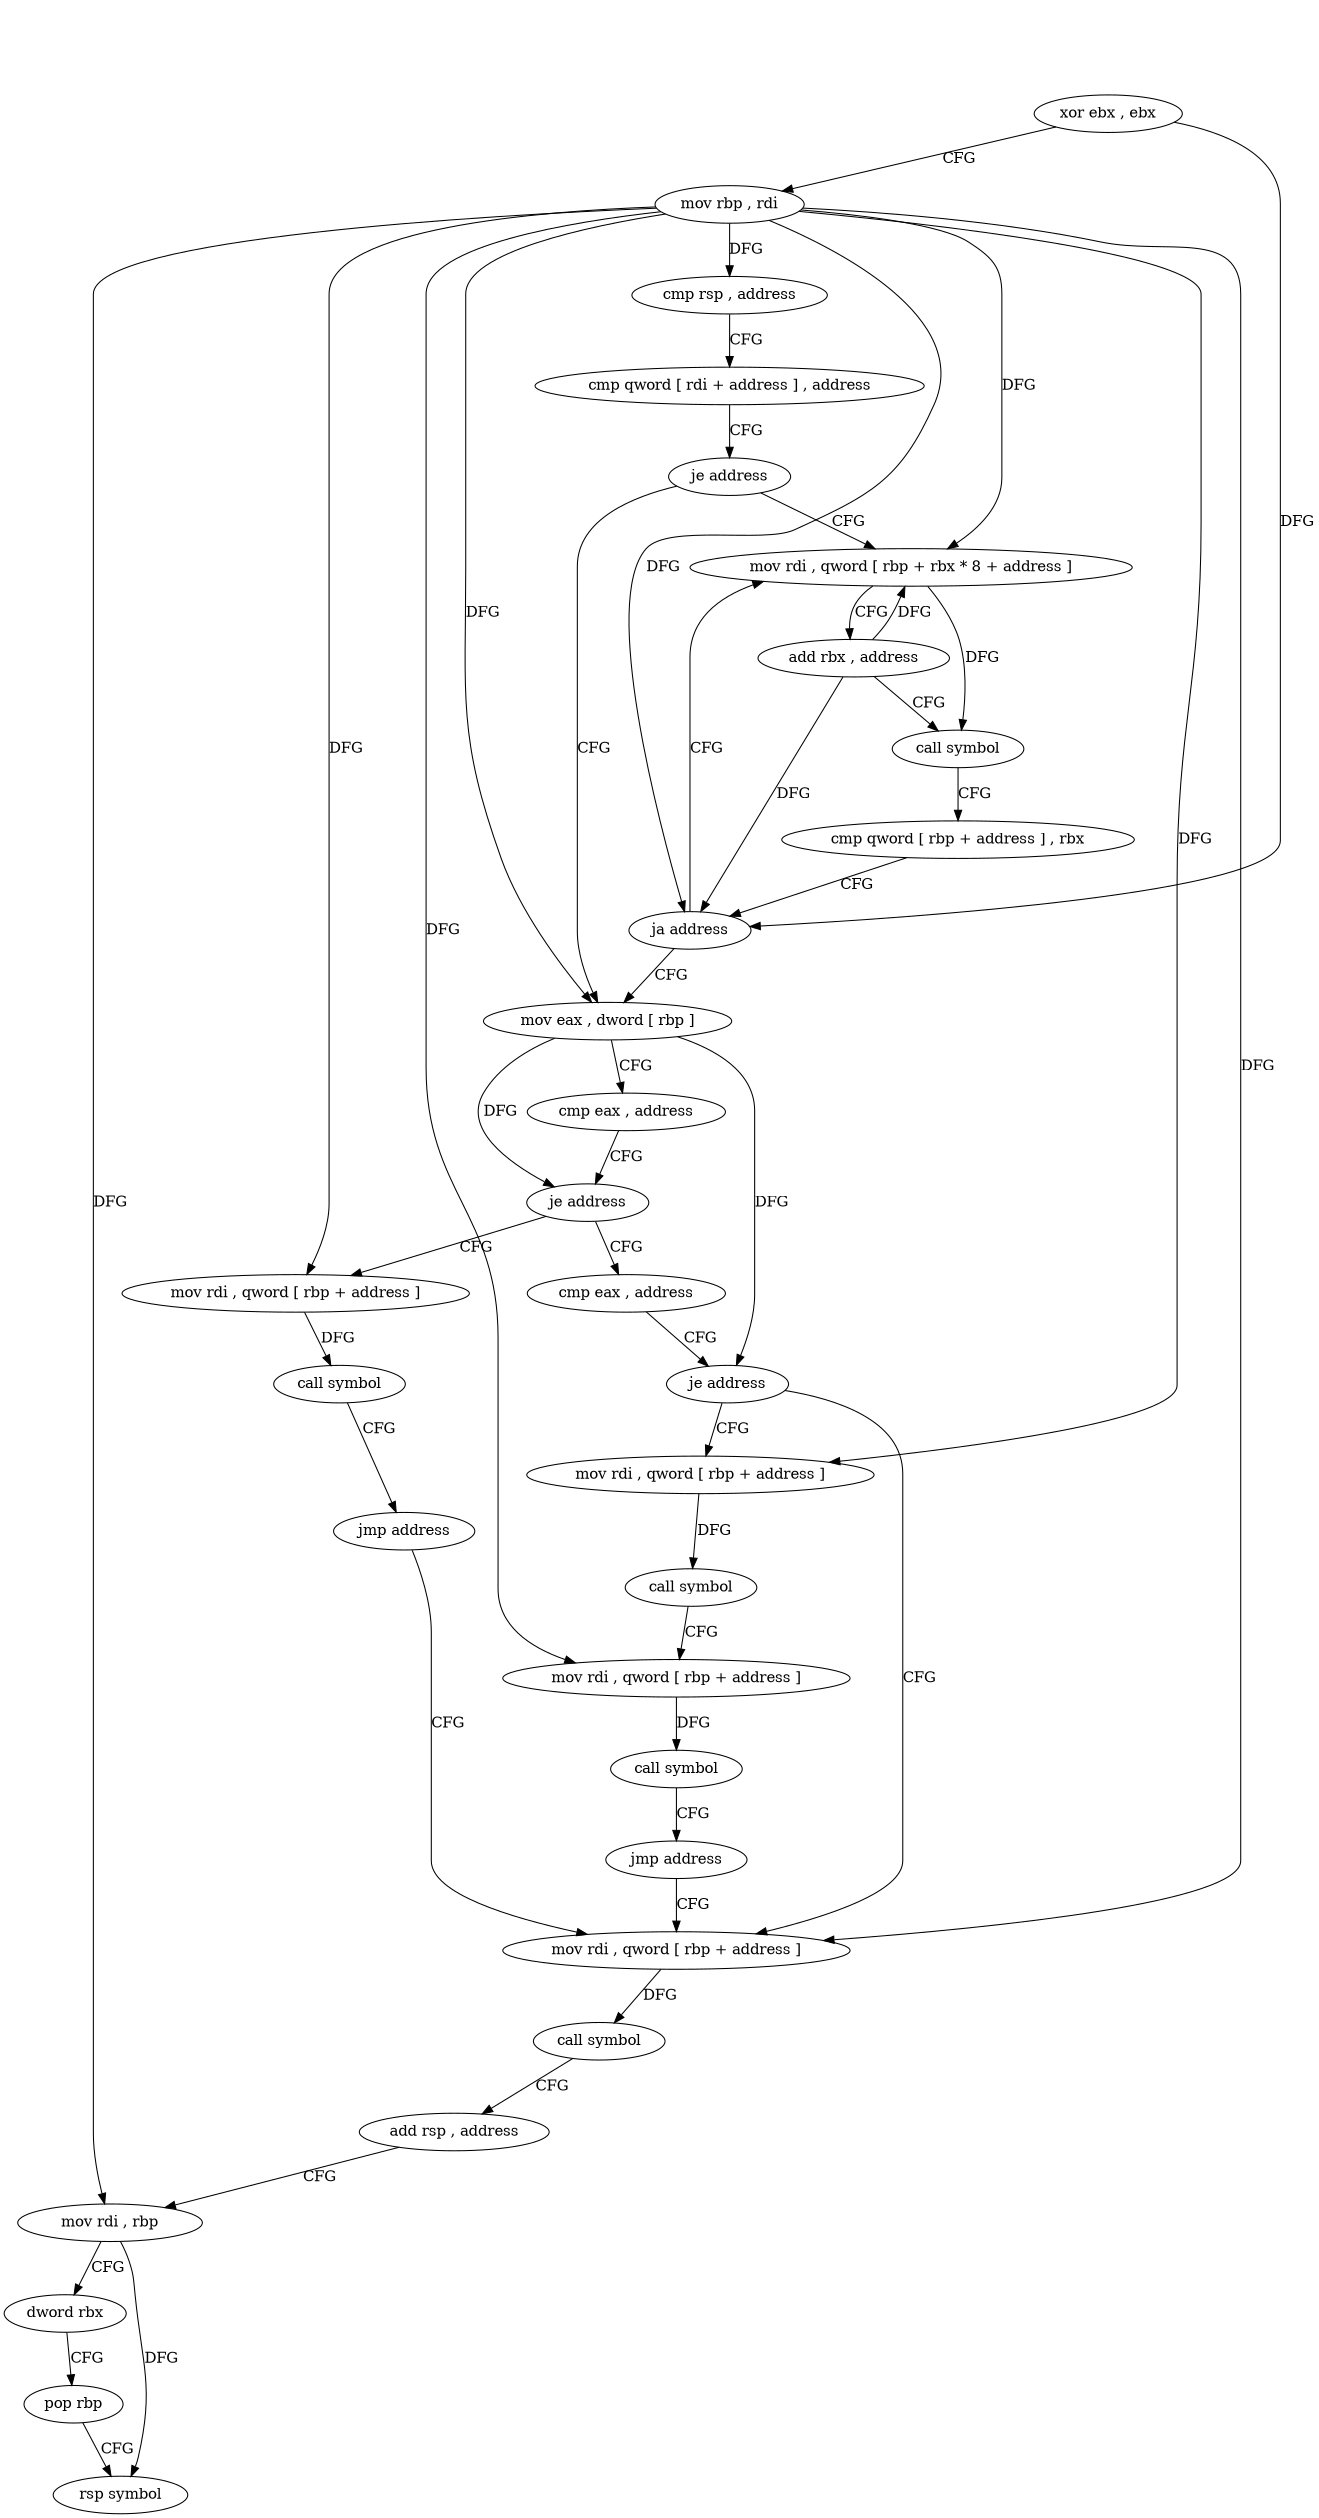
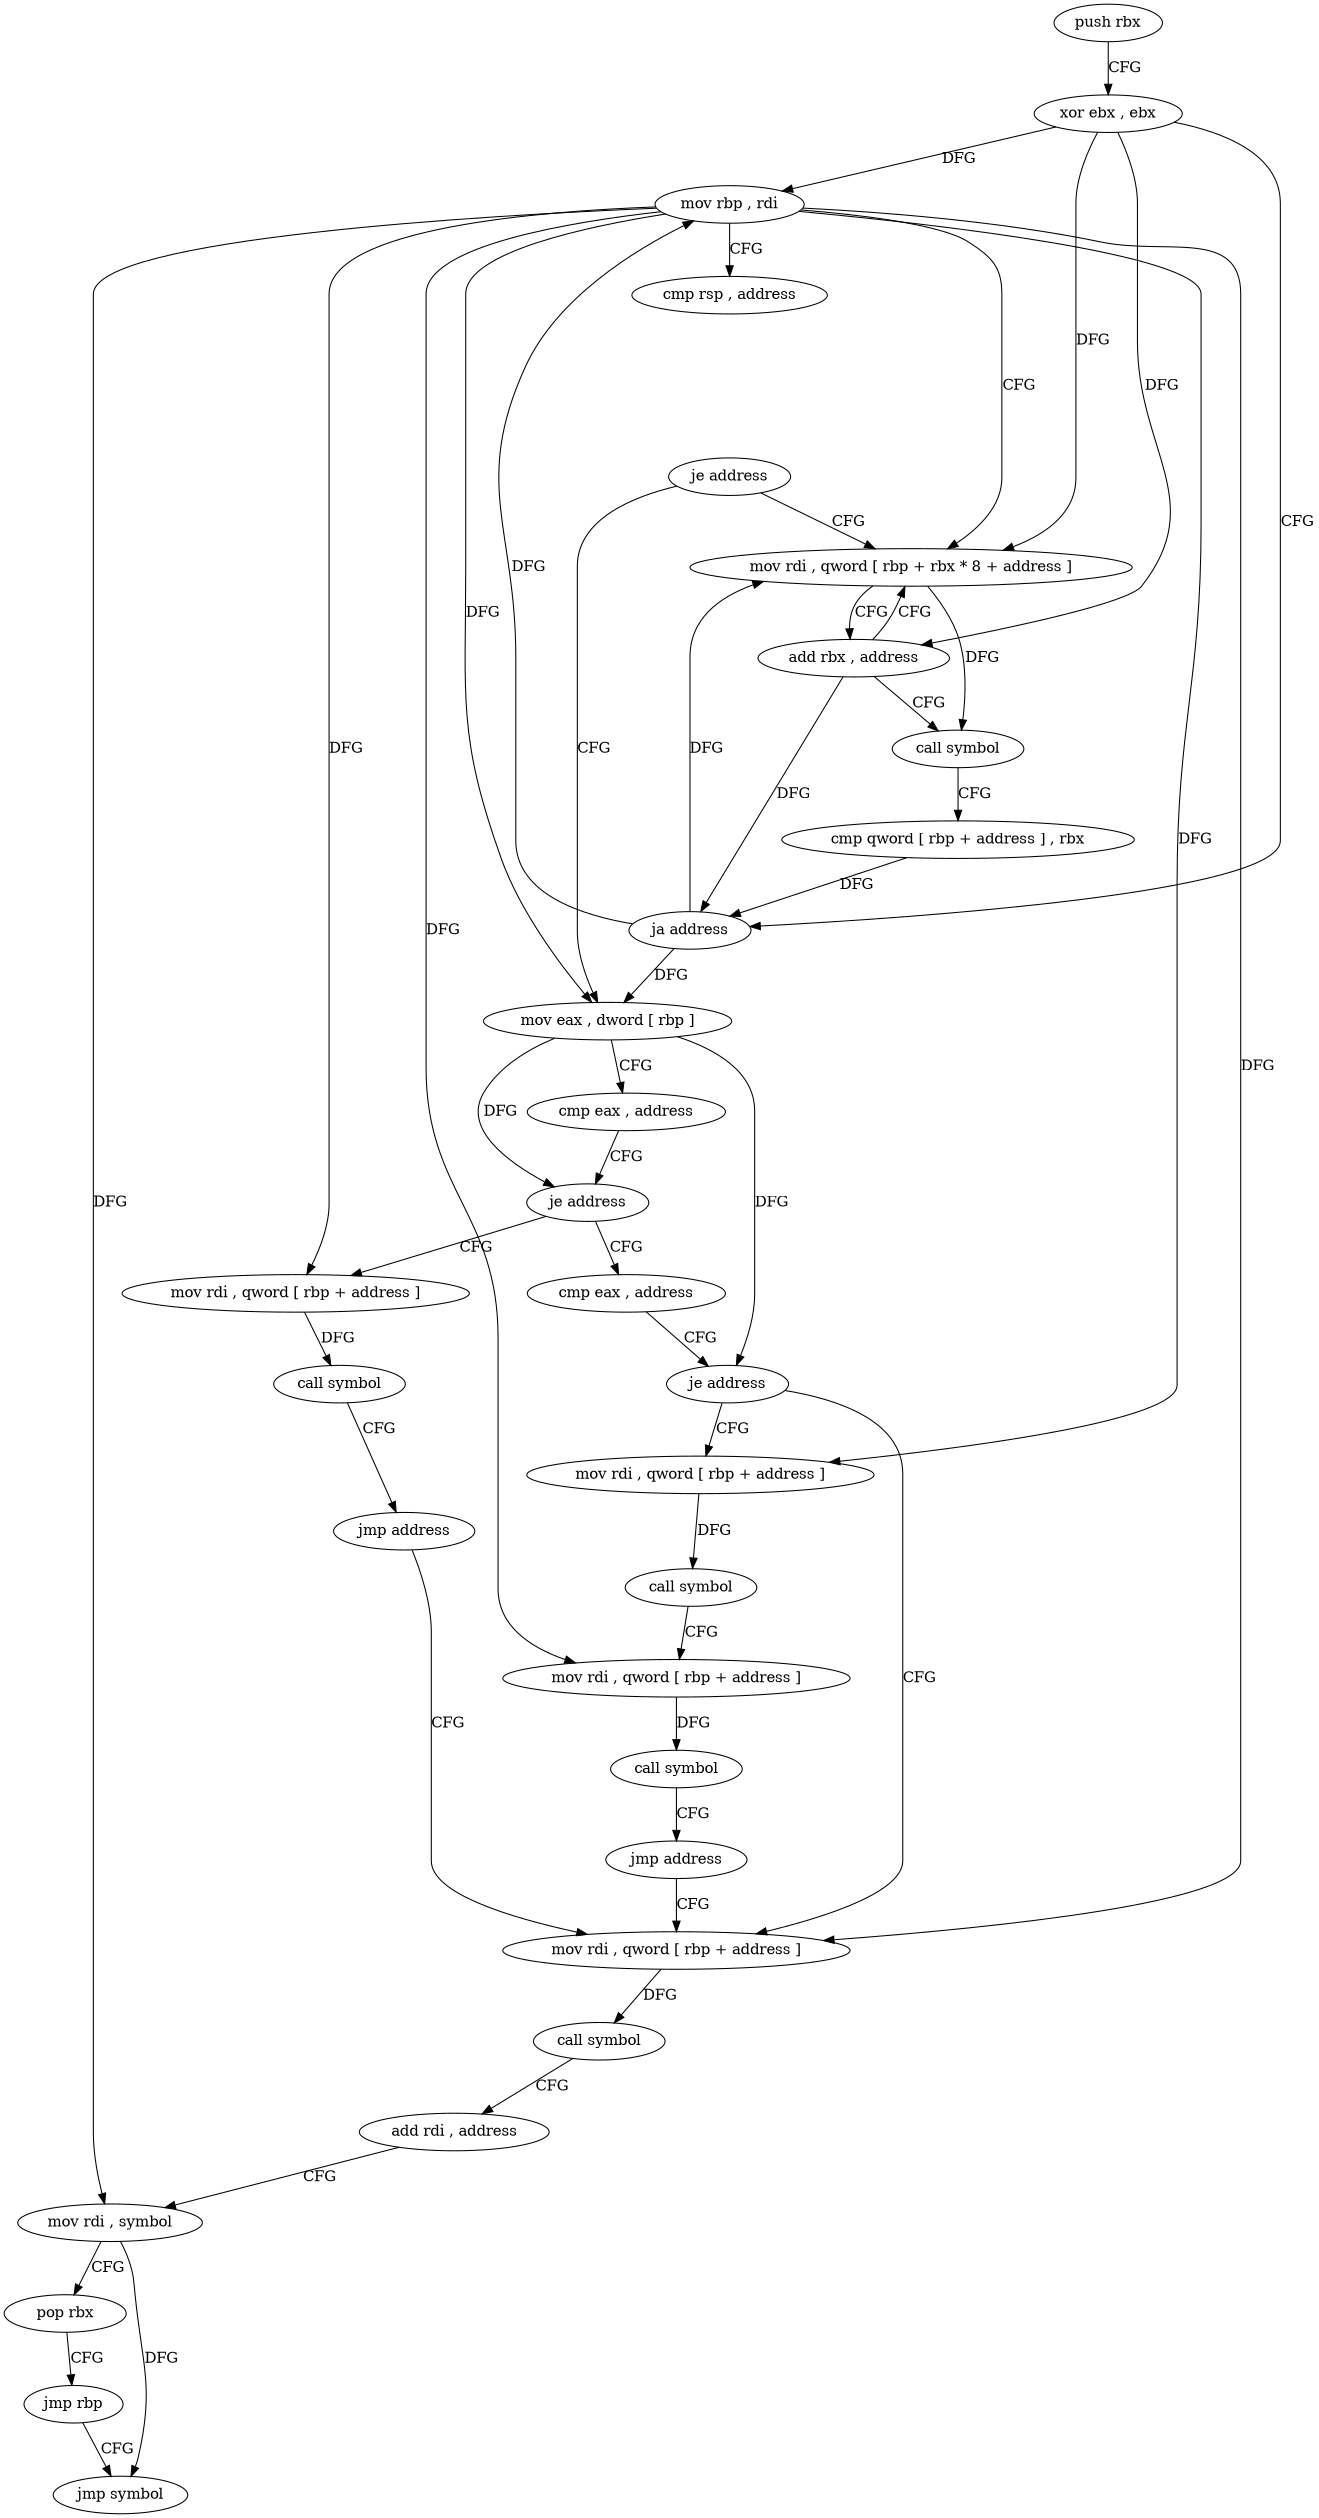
node "push rbx": added
edge "xor ebx , ebx" -> "mov rbp , rdi": label "CFG" -> "DFG"
edge "mov rbp , rdi" -> "cmp rsp , address": label "DFG" -> "CFG"
edge "xor ebx , ebx" -> "mov rdi , qword [ rbp + rbx * 8 + address ]": added, label "DFG"
node "cmp qword [ rdi + address ] , address": removed
edge "mov rbp , rdi" -> "mov rdi , qword [ rbp + rbx * 8 + address ]": label "DFG" -> "CFG"
edge "xor ebx , ebx" -> "add rbx , address": added, label "DFG"
edge "xor ebx , ebx" -> "ja address": label "DFG" -> "CFG"
edge "mov rbp , rdi" -> "ja address": reversed
edge "add rbx , address" -> "mov rdi , qword [ rbp + rbx * 8 + address ]": label "DFG" -> "CFG"
edge "ja address" -> "mov rdi , qword [ rbp + rbx * 8 + address ]": label "CFG" -> "DFG"
edge "cmp qword [ rbp + address ] , rbx" -> "ja address": label "CFG" -> "DFG"
edge "ja address" -> "mov eax , dword [ rbp ]": label "CFG" -> "DFG"
node "add rsp , address": label "add rsp , address" -> "add rdi , address"
node "mov rdi , rbp": label "mov rdi , rbp" -> "mov rdi , symbol"
node "dword rbx": label "dword rbx" -> "pop rbx"
node "pop rbp": label "pop rbp" -> "jmp rbp"
node "rsp symbol": label "rsp symbol" -> "jmp symbol"
